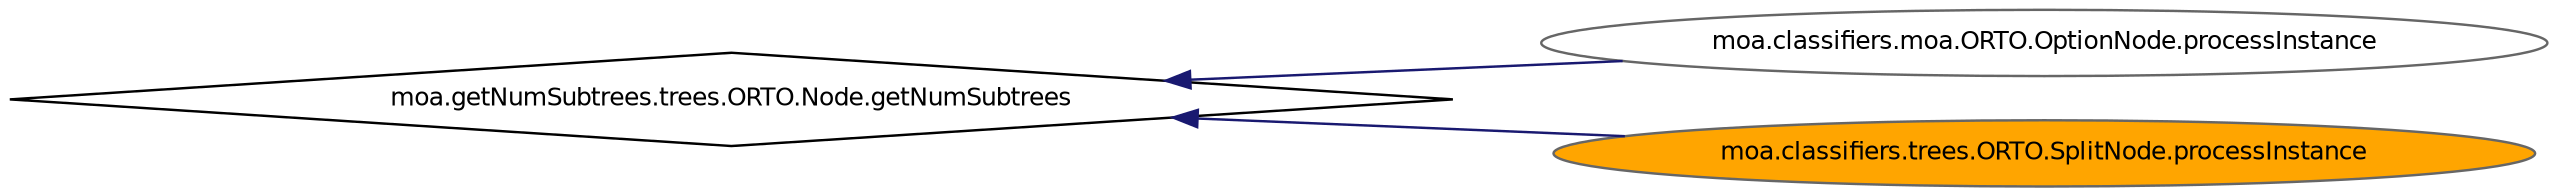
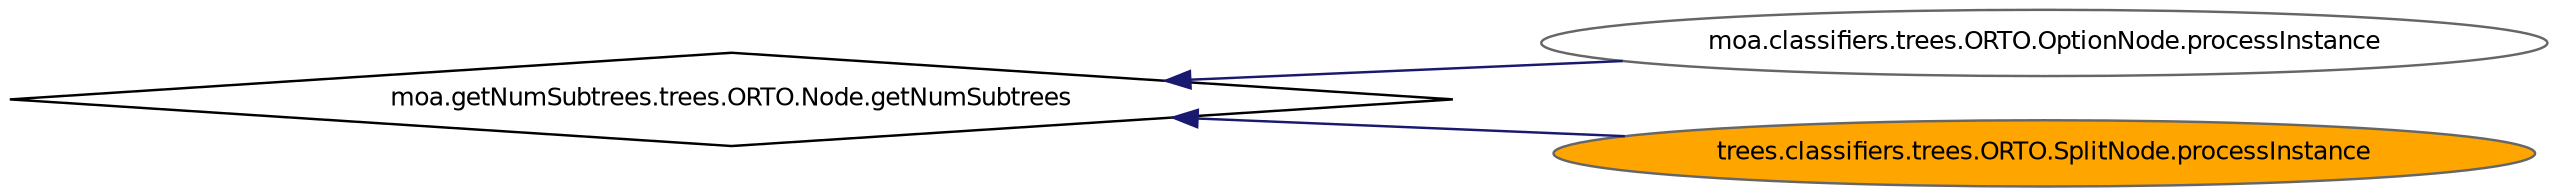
node "moa.classifiers.moa.ORTO.OptionNode.processInstance": label "moa.classifiers.moa.ORTO.OptionNode.processInstance" -> "moa.classifiers.trees.ORTO.OptionNode.processInstance"
node "moa.classifiers.trees.ORTO.SplitNode.processInstance": label "moa.classifiers.trees.ORTO.SplitNode.processInstance" -> "trees.classifiers.trees.ORTO.SplitNode.processInstance"
